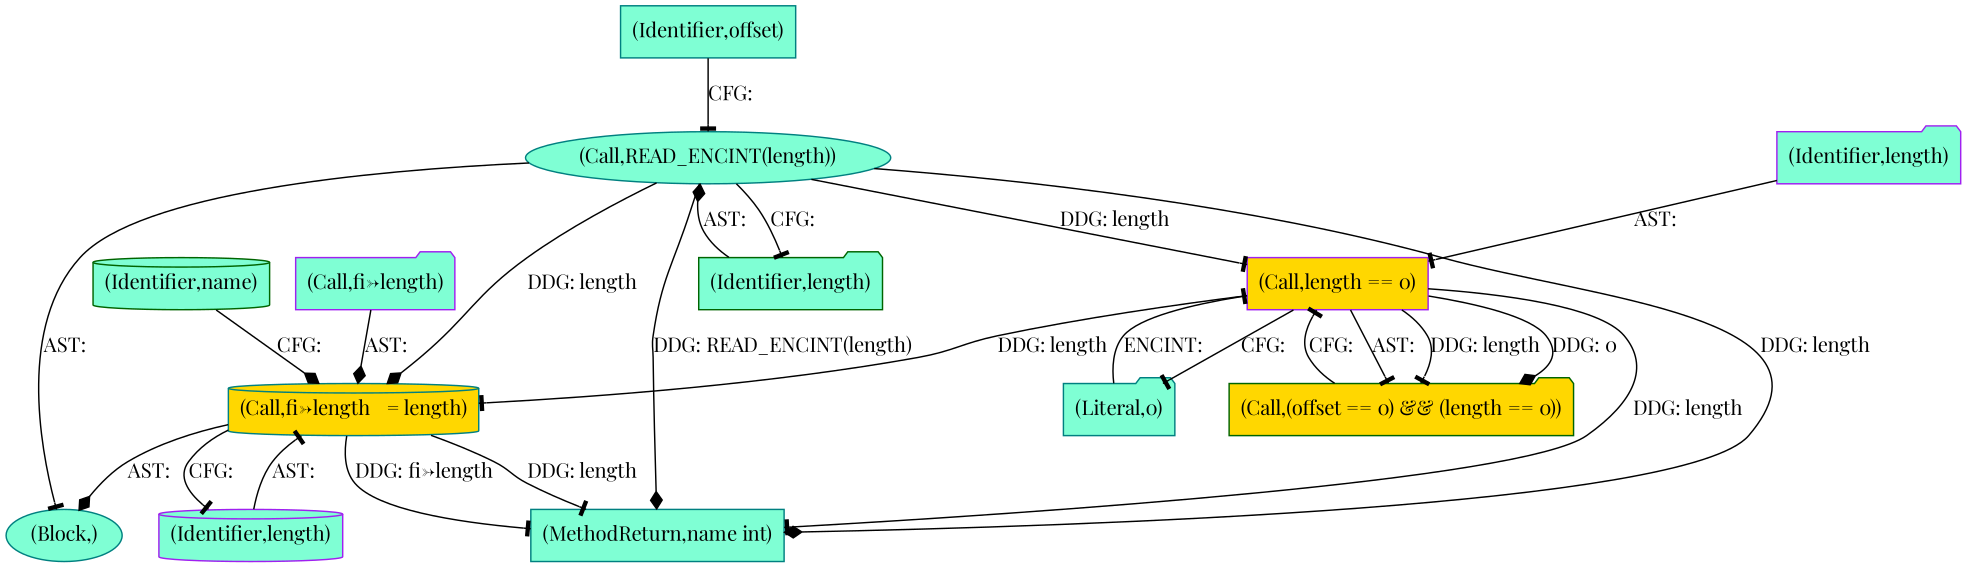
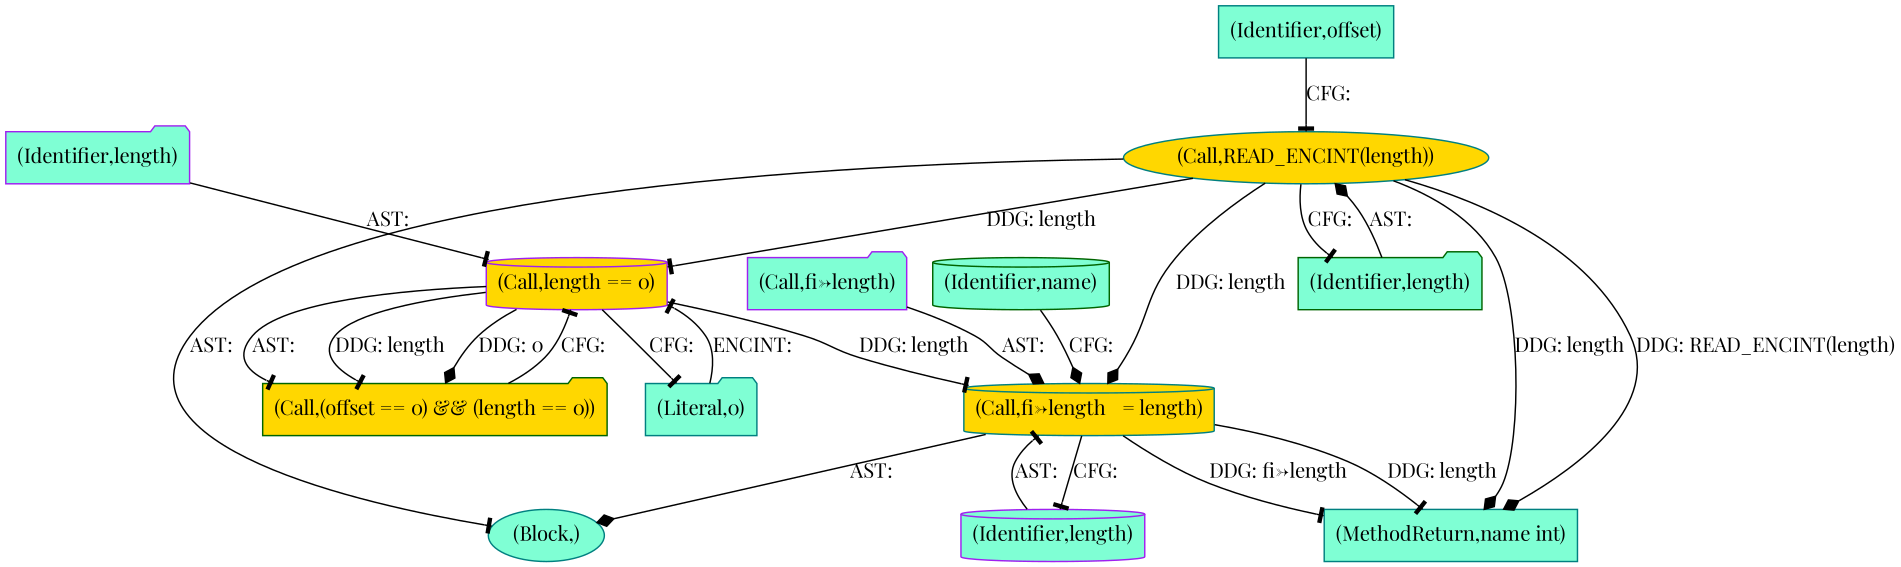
node "(Call,READ_ENCINT(length))": fillcolor aquamarine -> gold
node "(Call,length == 0)": shape box -> cylinder
edge "(Call,length == 0)" -> "(MethodReturn,name int)": removed, label "DDG: length"
